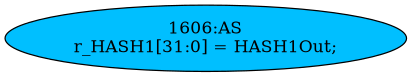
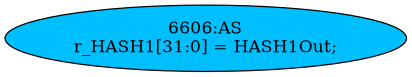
node "1606:AS r_HASH1[31:0] = HASH1Out;": label "1606:AS r_HASH1[31:0] = HASH1Out;" -> "6606:AS r_HASH1[31:0] = HASH1Out;"
